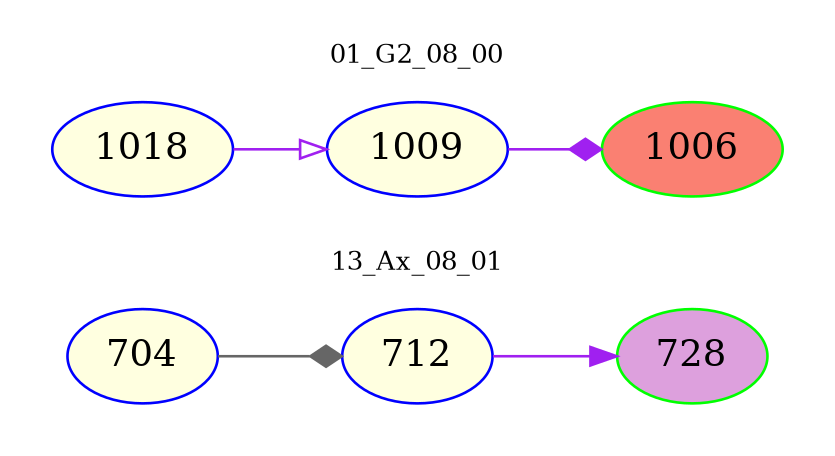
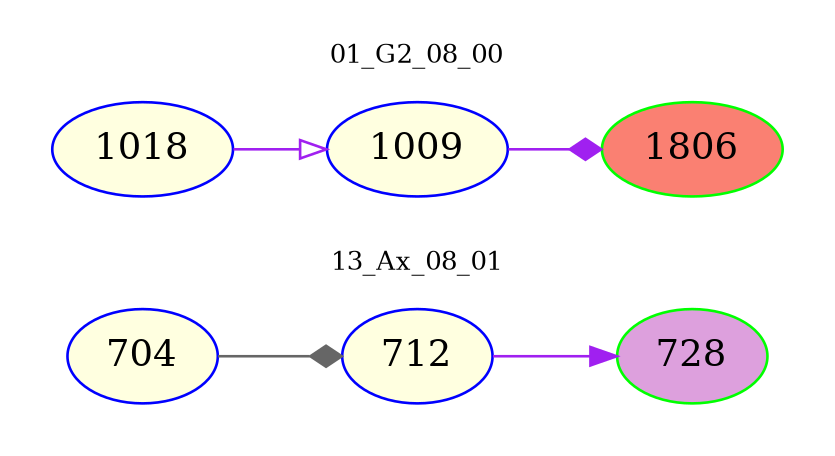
node "1006": label "1006" -> "1806"
